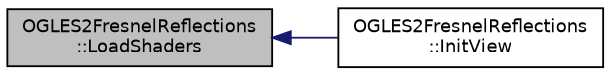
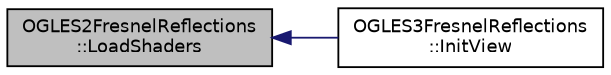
node "OGLES2FresnelReflections ::InitView": label "OGLES2FresnelReflections ::InitView" -> "OGLES3FresnelReflections ::InitView"
